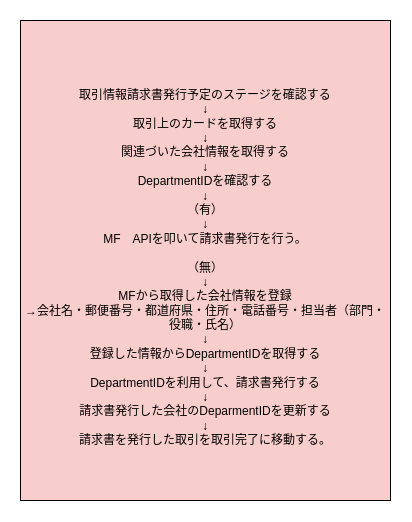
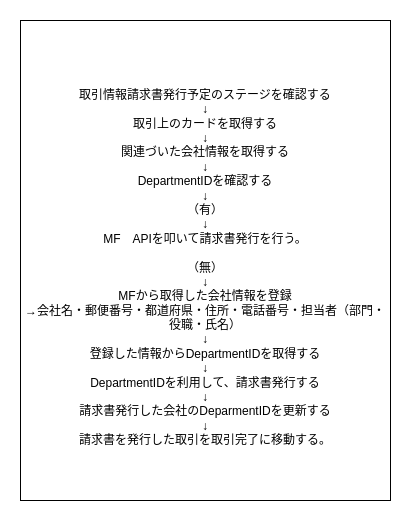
node "取引情報請求書発行予定のステージを確認する ↓ 取引上のカードを取得する ↓ 関連づいた会社情報を取得する ↓ DepartmentIDを確認する ↓ （有） ↓ MF APIを叩いて請求書発行を行う。 （無） ↓ MFから取得した会社情報を登録 →会社名・郵便番号・都道府県・住所・電話番号・担当者（部門・役職・氏名） ↓ 登録した情報からDepartmentIDを取得する ↓ DepartmentIDを利用して、請求書発行する ↓ 請求書発行した会社のDeparmentIDを更新する ↓ 請求書を発行した取引を取引完了に移動する。": fillcolor #f8cecc -> #ffffff
